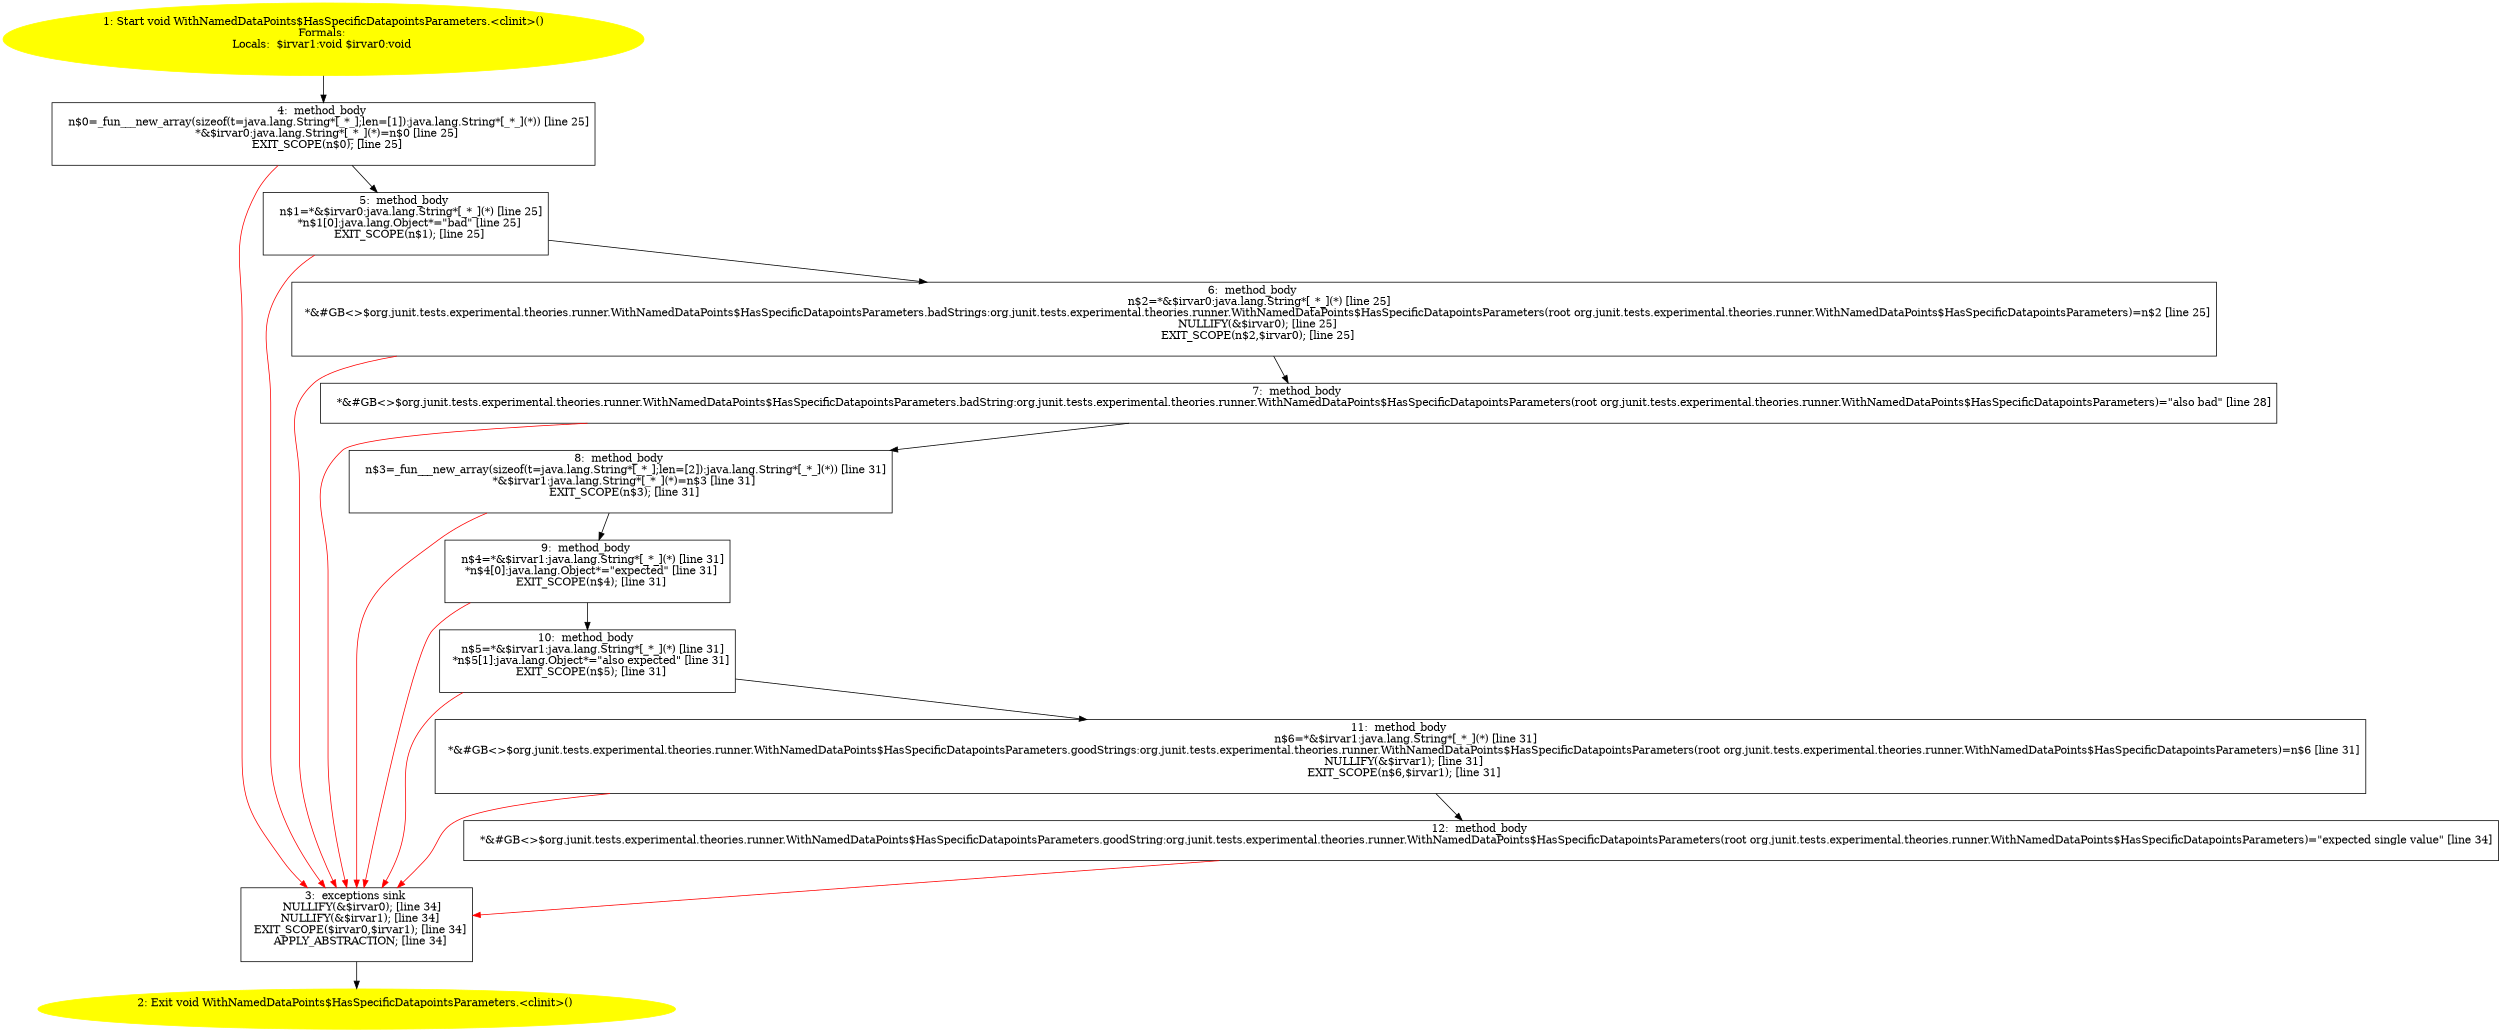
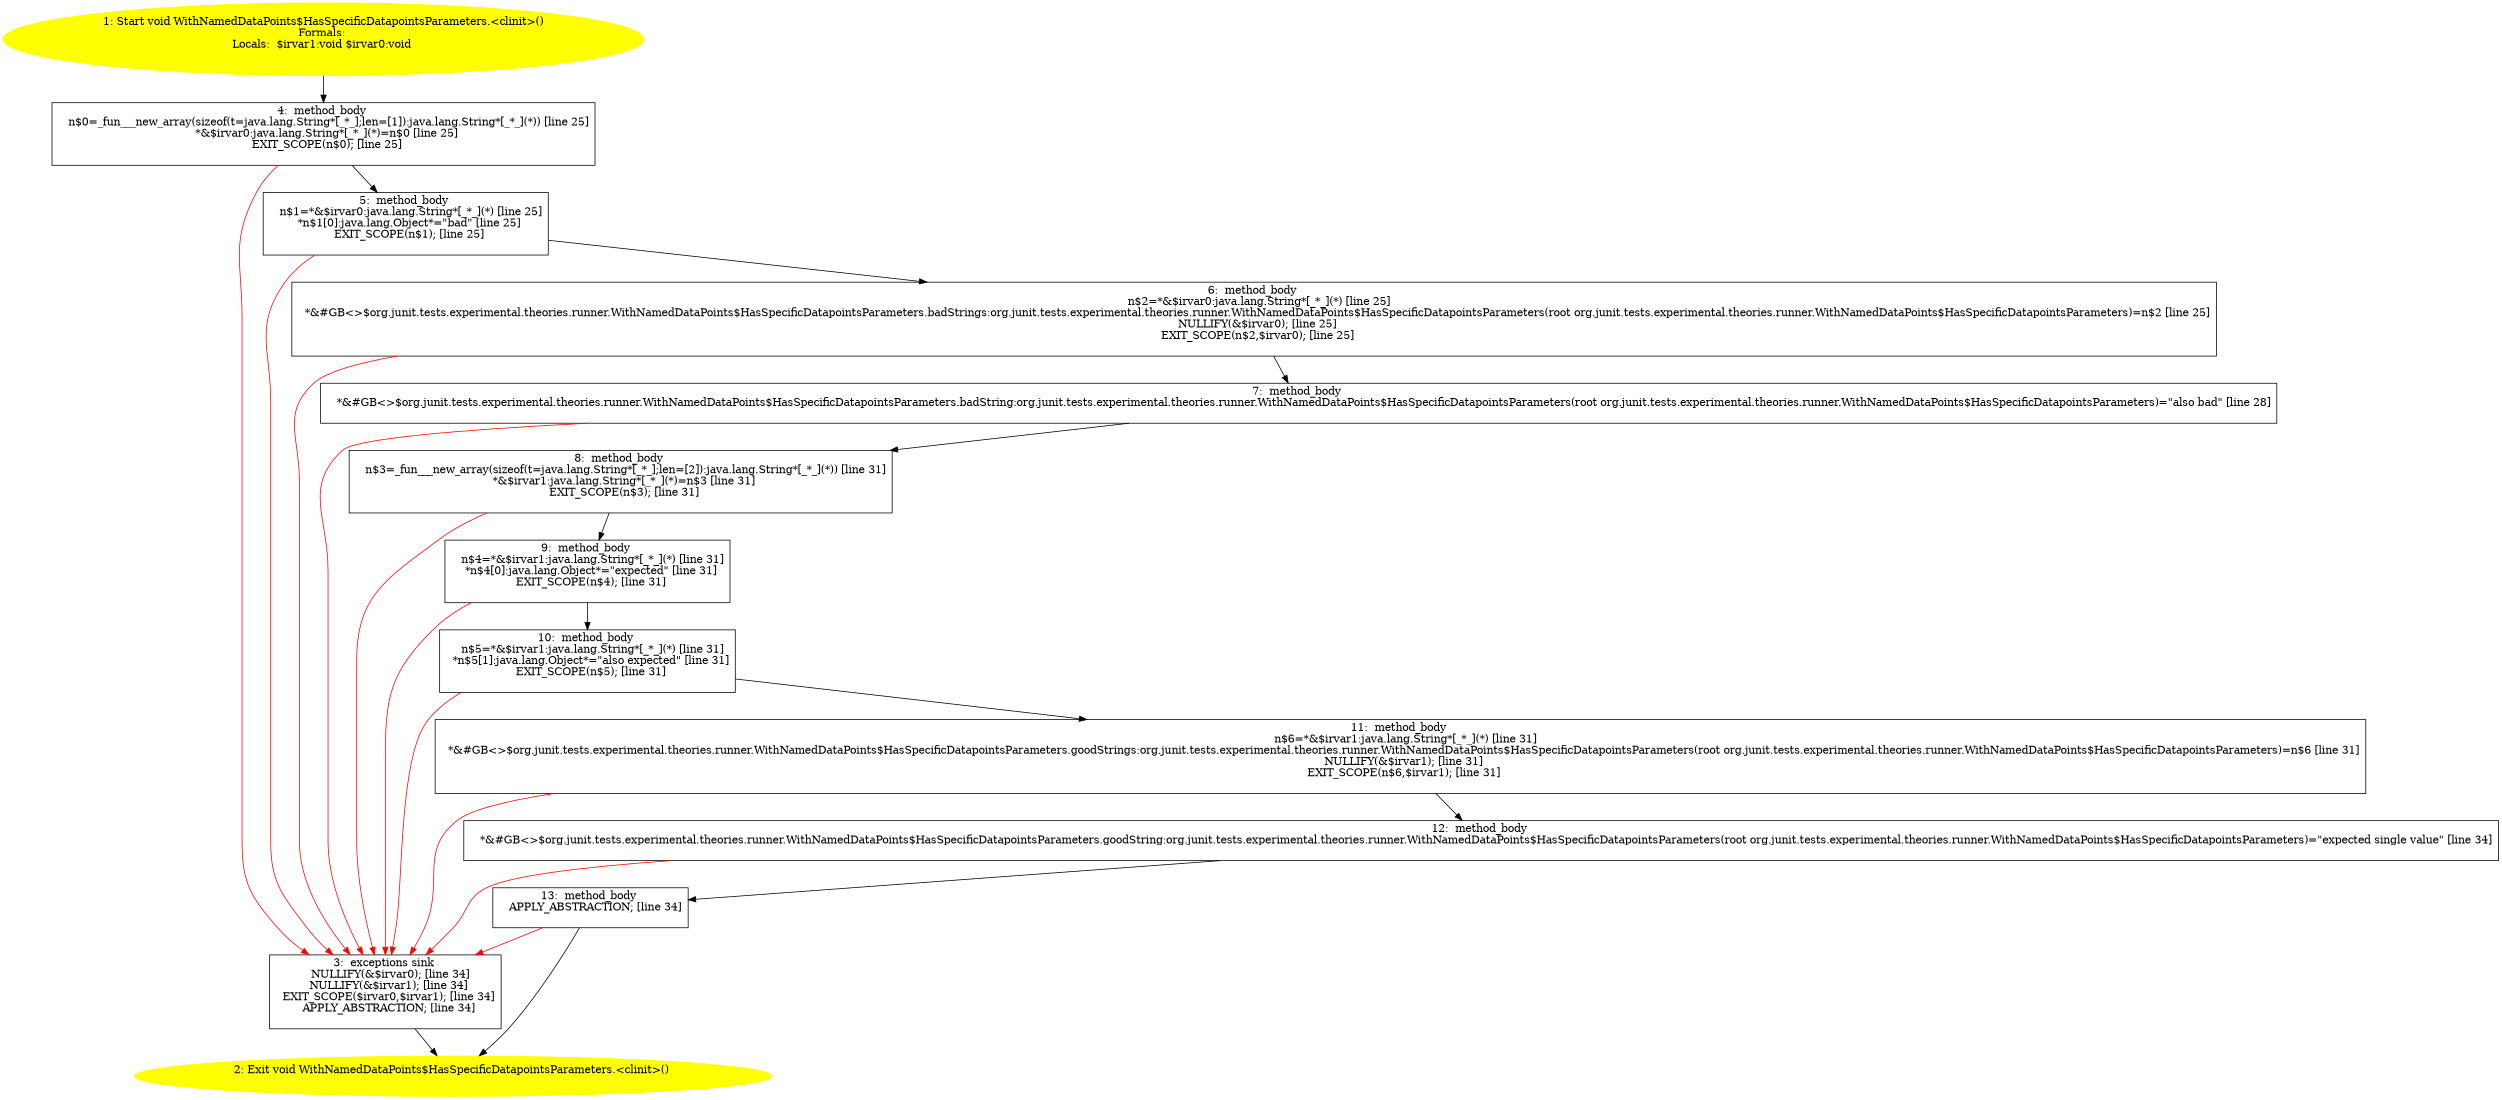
node "13:  method_body APPLY_ABSTRACTION; [line 34]": added
